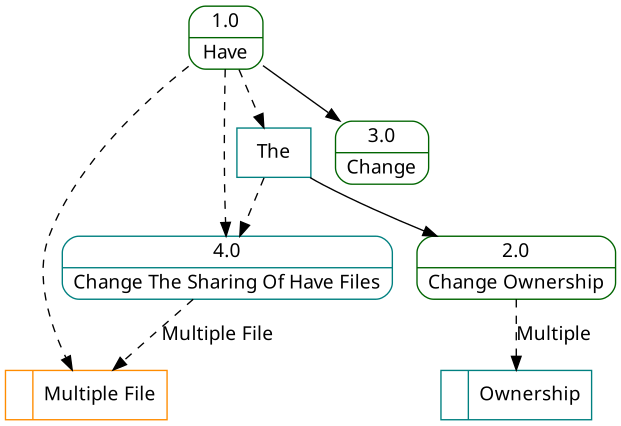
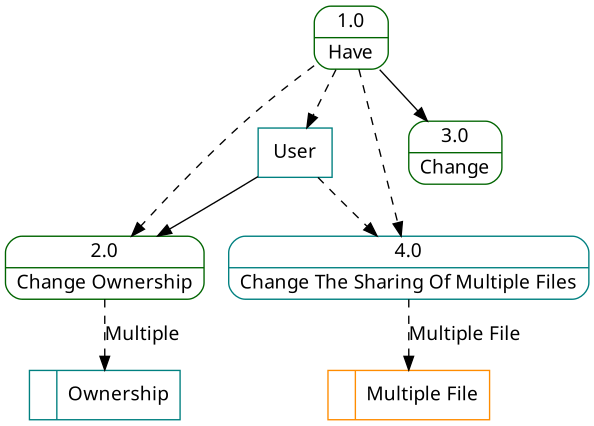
node "The": label "The" -> "User"
edge "1.0" -> "Multiple File": now "1.0" -> "2.0"
node "4.0": text "Change The Sharing Of Have Files" -> "Change The Sharing Of Multiple Files"
